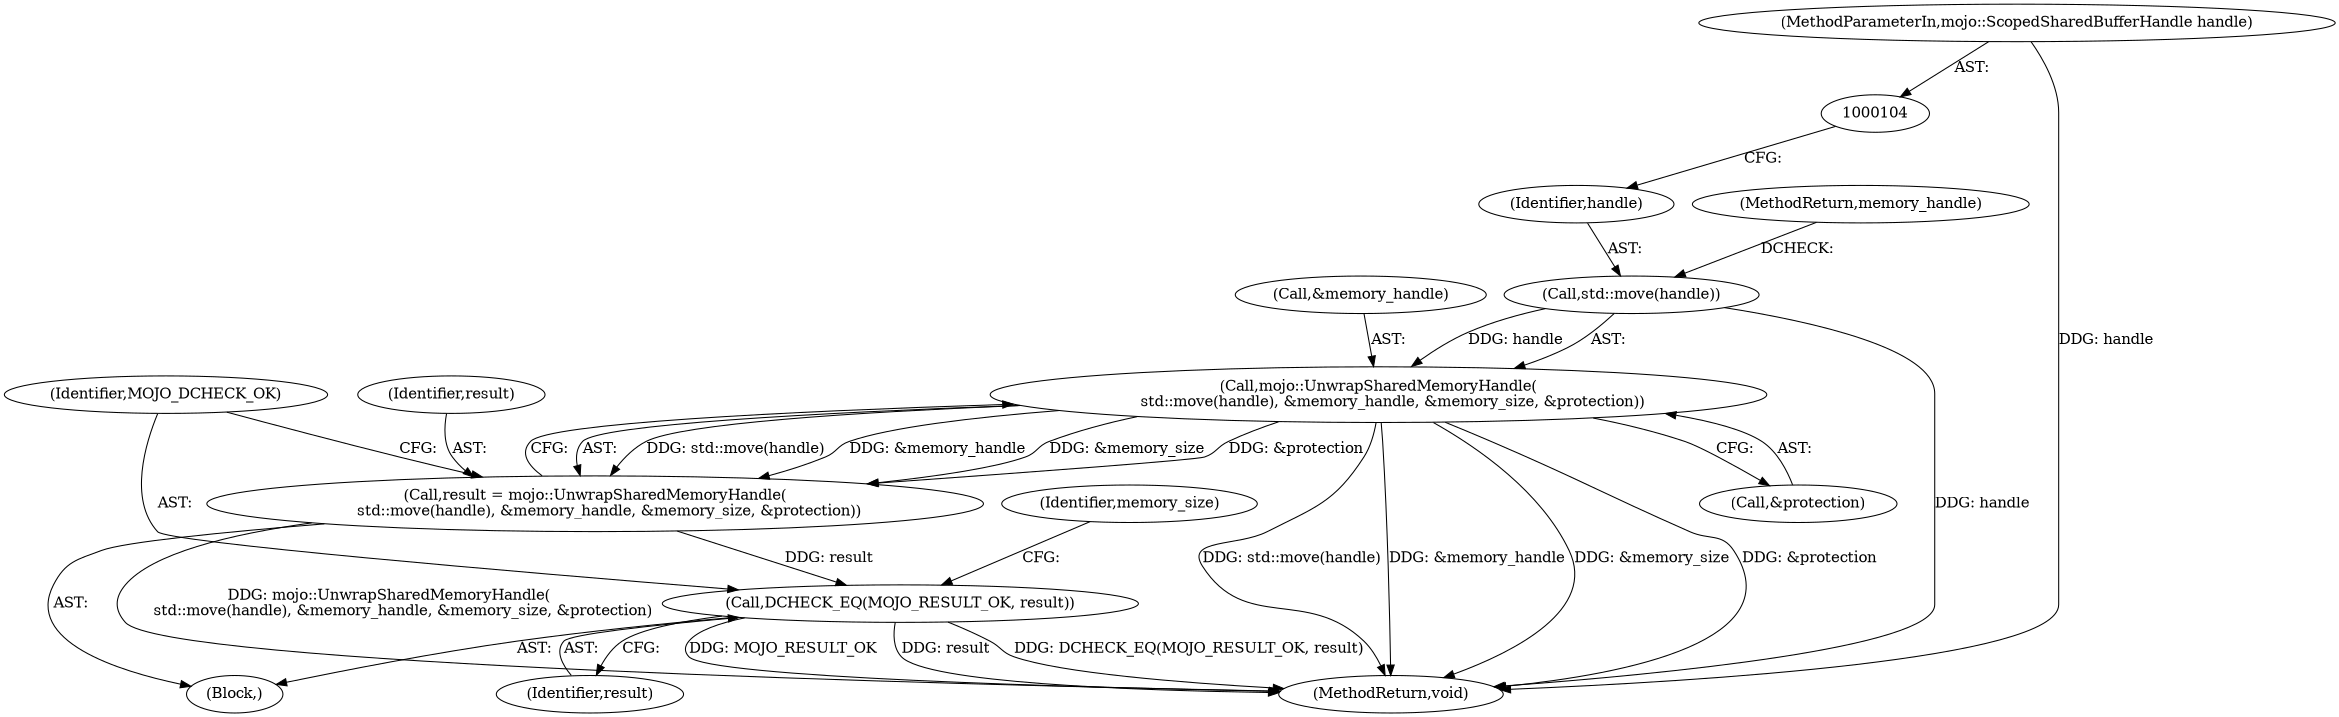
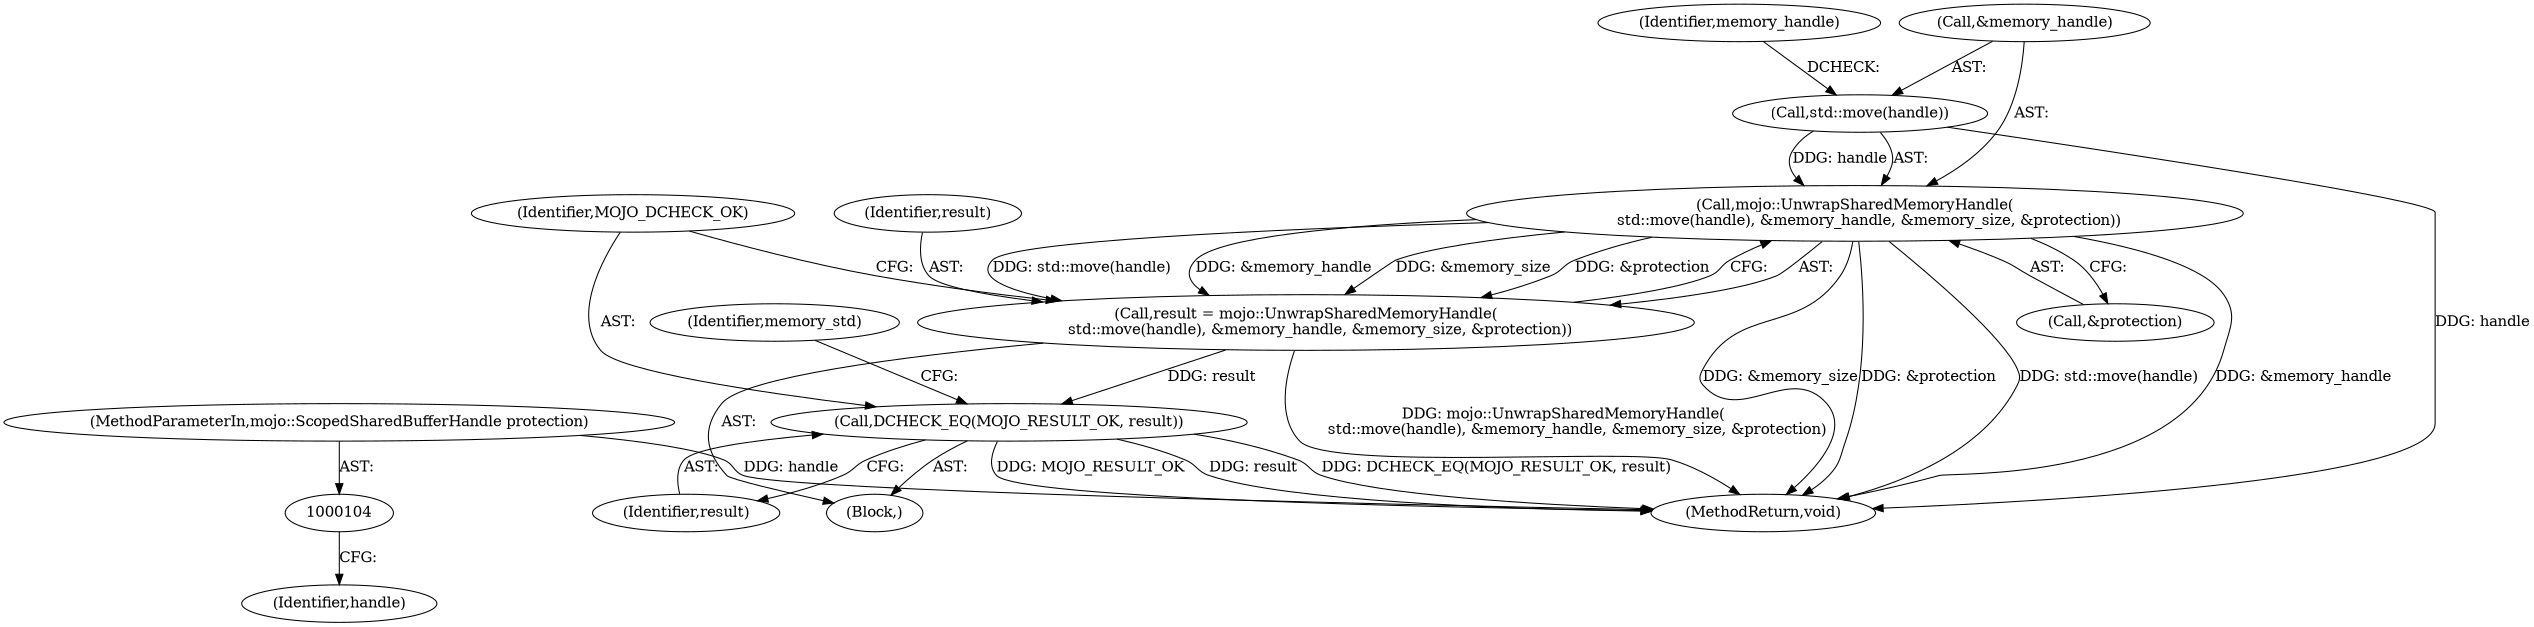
node "(MethodParameterIn,mojo::ScopedSharedBufferHandle handle)": label "(MethodParameterIn,mojo::ScopedSharedBufferHandle handle)" -> "(MethodParameterIn,mojo::ScopedSharedBufferHandle protection)"
node "(MethodReturn,memory_handle)": label "(MethodReturn,memory_handle)" -> "(Identifier,memory_handle)"
edge "(Identifier,handle)" -> "(Call,std::move(handle))": now "(Call,&memory_handle)" -> "(Call,std::move(handle))"
node "(Identifier,memory_size)": label "(Identifier,memory_size)" -> "(Identifier,memory_std)"
